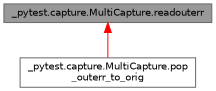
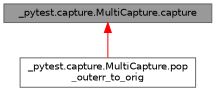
node "_pytest.capture.MultiCapture.readouterr": label "_pytest.capture.MultiCapture.readouterr" -> "_pytest.capture.MultiCapture.capture"
